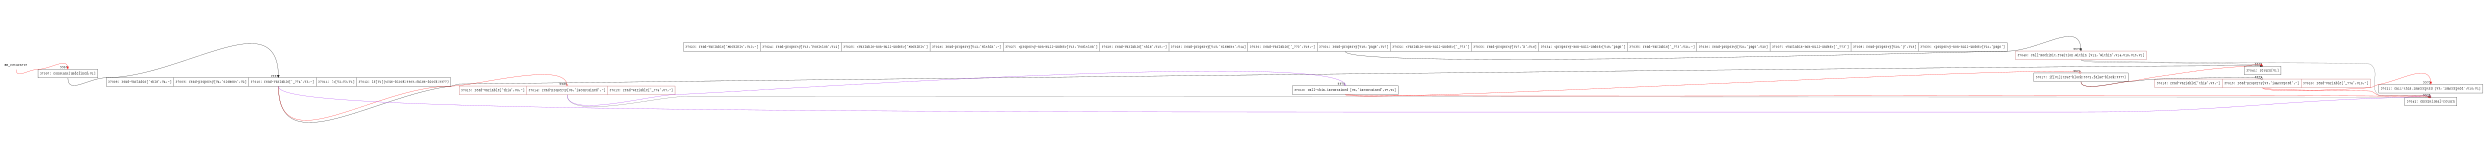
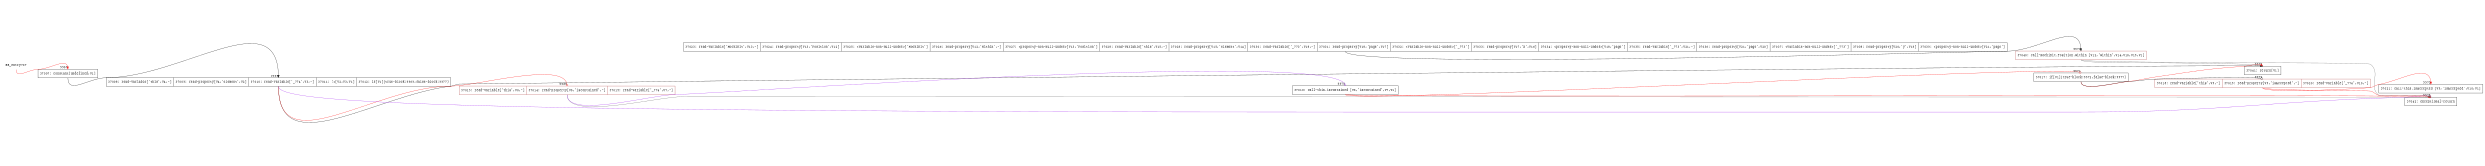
node "BB_return707": label "BB_return707" -> "BB_entry707"
